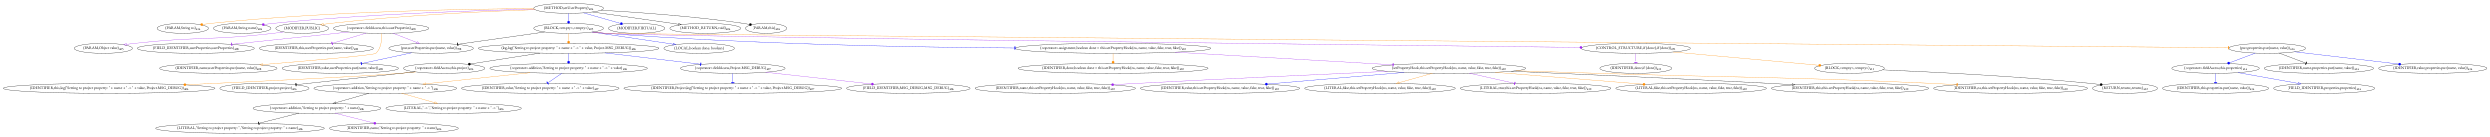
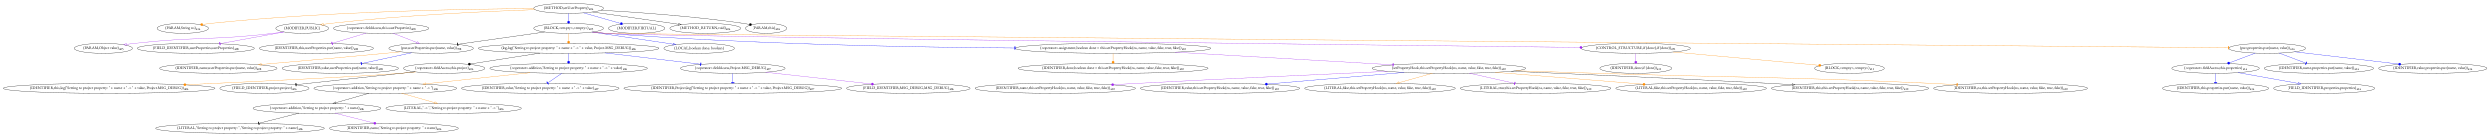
node "(PARAM,String name)": removed
edge "(<operator>.fieldAccess,this.userProperties)" -> "(FIELD_IDENTIFIER,userProperties,userProperties)": now "(MODIFIER,PUBLIC)" -> "(FIELD_IDENTIFIER,userProperties,userProperties)"
edge "(CONTROL_STRUCTURE,if (done),if (done))" -> "(IDENTIFIER,done,if (done))": arrowhead tee -> dot
edge "(put,properties.put(name, value))" -> "(IDENTIFIER,name,properties.put(name, value))": color black -> blue
edge "(<operator>.fieldAccess,this.userProperties)" -> "(IDENTIFIER,name,userProperties.put(name, value))": now "(put,userProperties.put(name, value))" -> "(IDENTIFIER,name,userProperties.put(name, value))"
node "(RETURN,return;,return;)": removed
